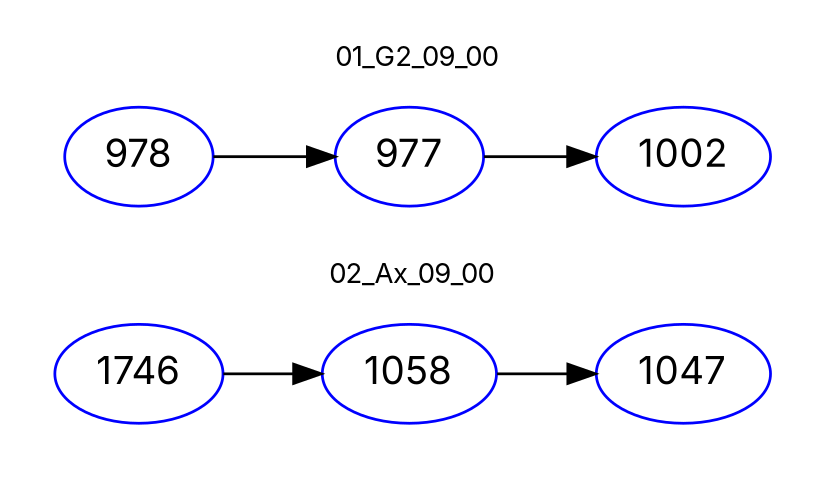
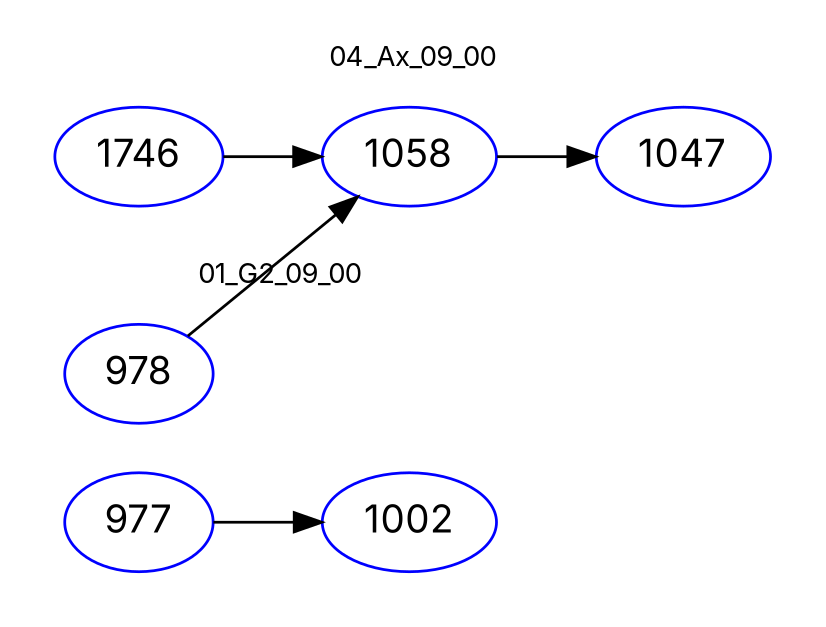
edge "978" -> "977": now "978" -> "1058"
cluster "02_Ax_09_00": label "02_Ax_09_00" -> "04_Ax_09_00"
